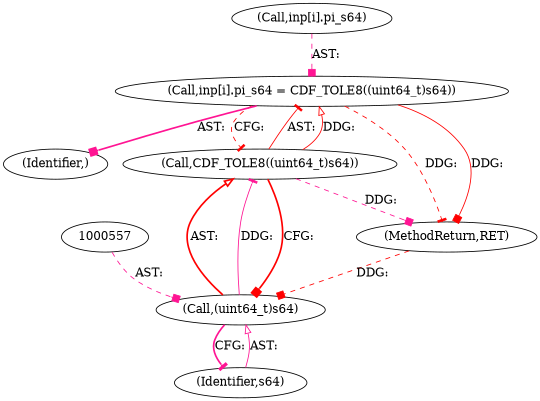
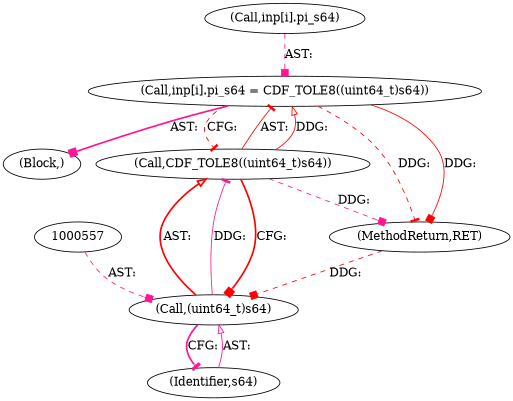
node "(Identifier,)": label "(Identifier,)" -> "(Block,)"
